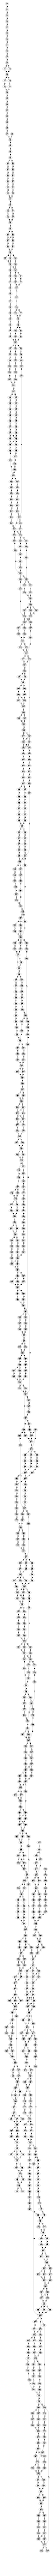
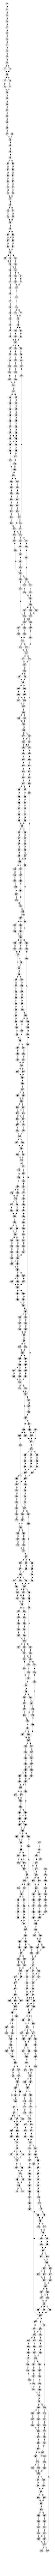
edge "S794" -> "S803": now "S795" -> "S803"
edge "S666" -> "S671": now "S666" -> "S679"
